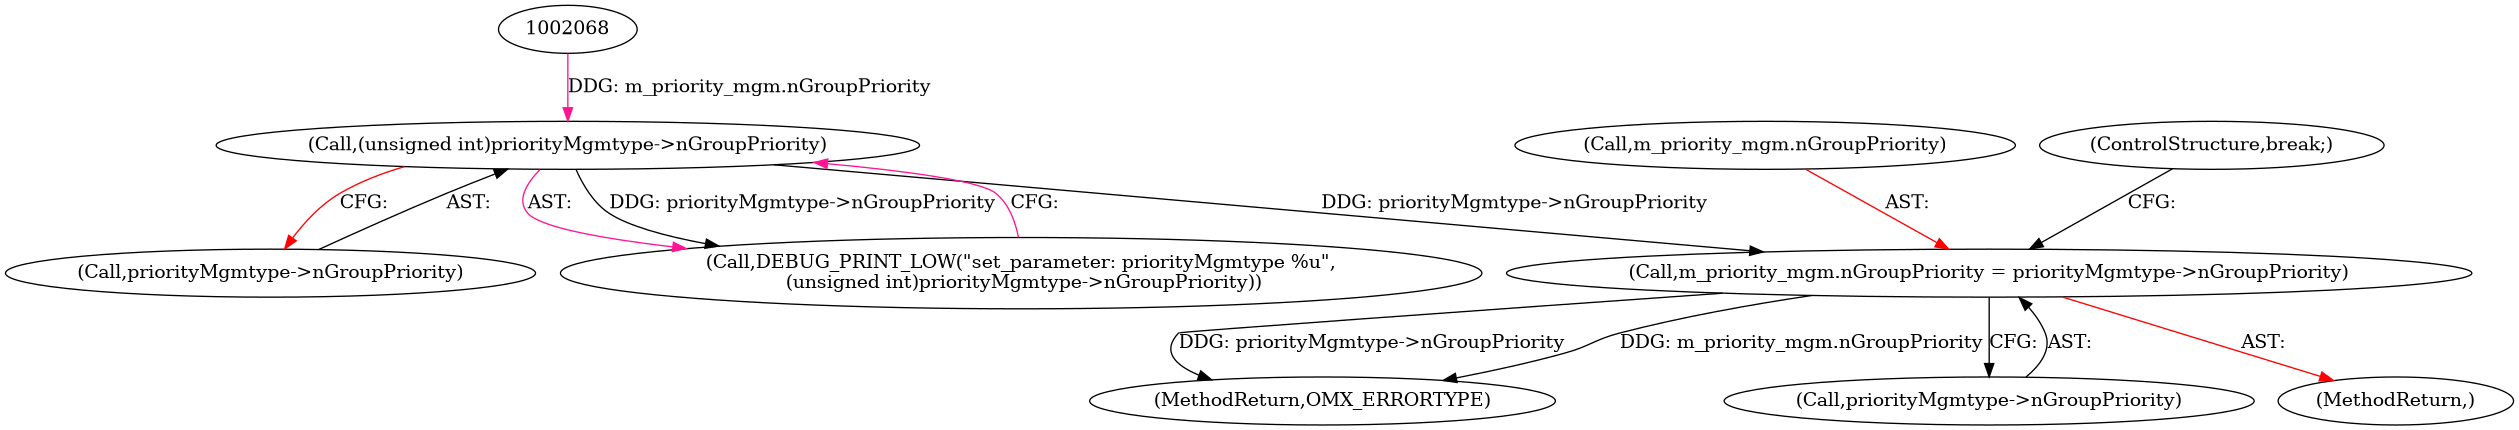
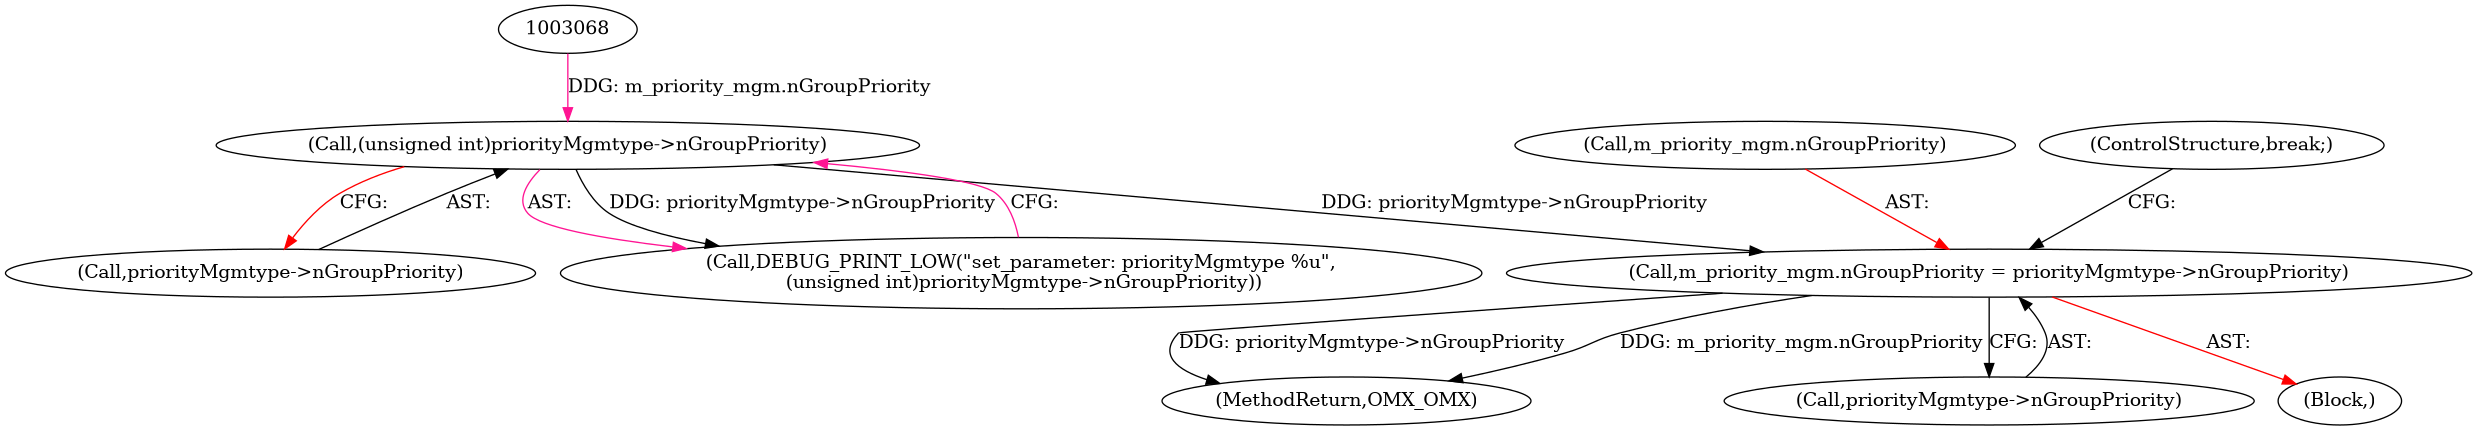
node "1002068": label "1002068" -> "1003068"
node "(MethodReturn,OMX_ERRORTYPE)": label "(MethodReturn,OMX_ERRORTYPE)" -> "(MethodReturn,OMX_OMX)"
node "(MethodReturn,)": label "(MethodReturn,)" -> "(Block,)"
